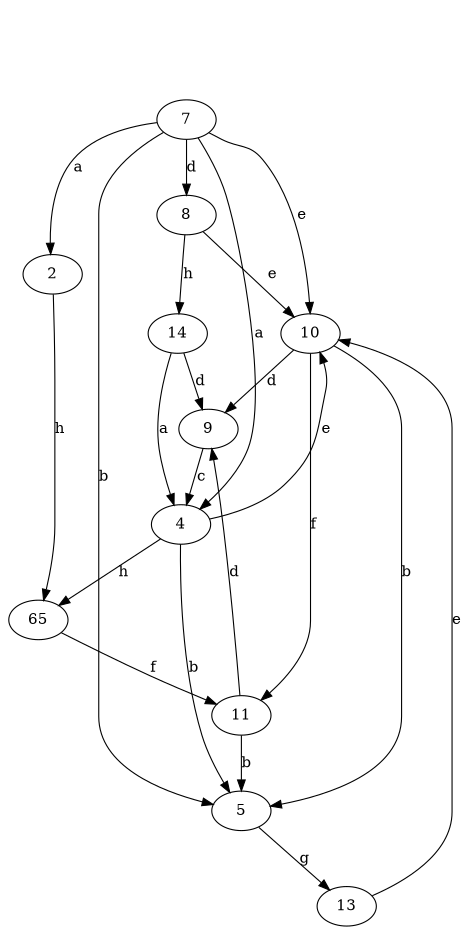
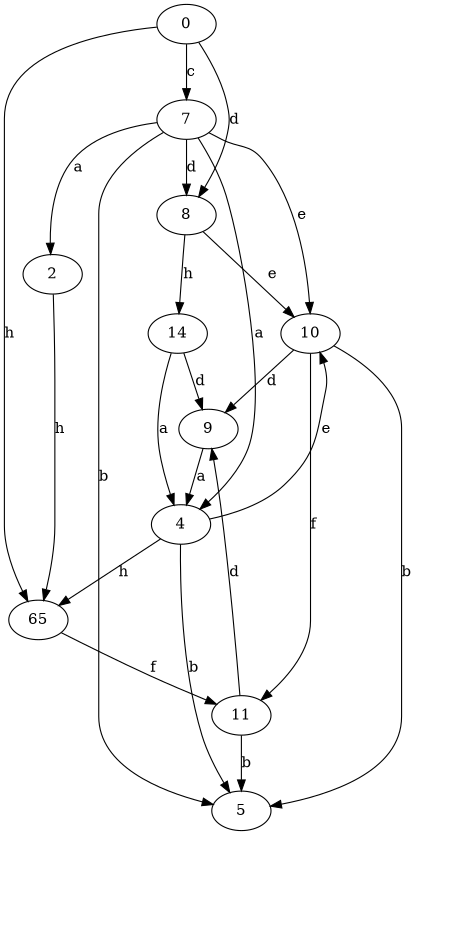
node "0": added
edge "9" -> "4": label "c" -> "a"
node "13": removed
